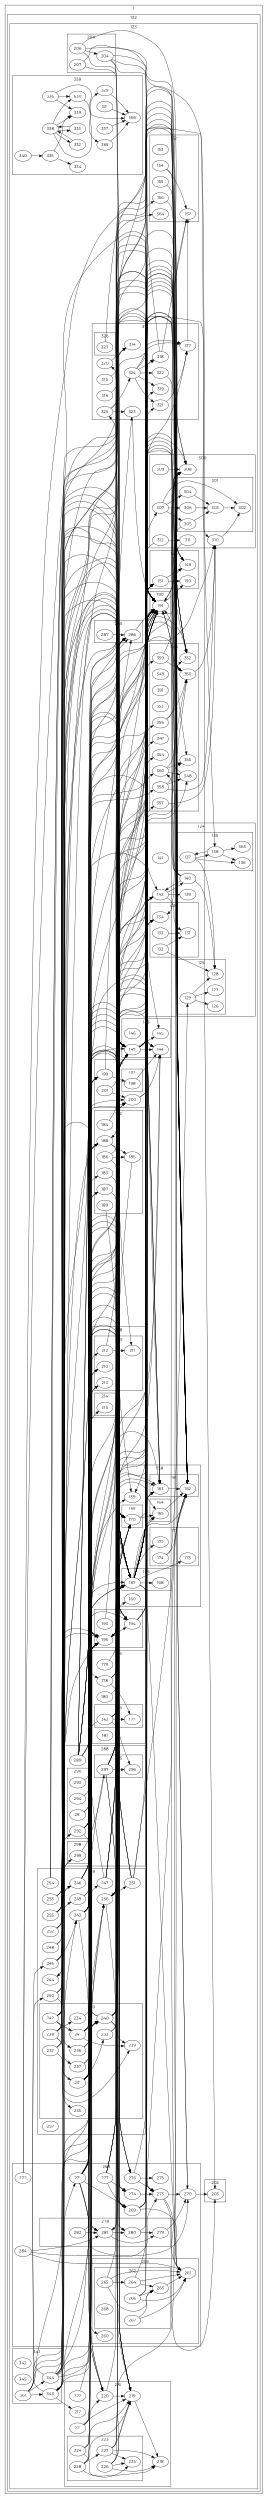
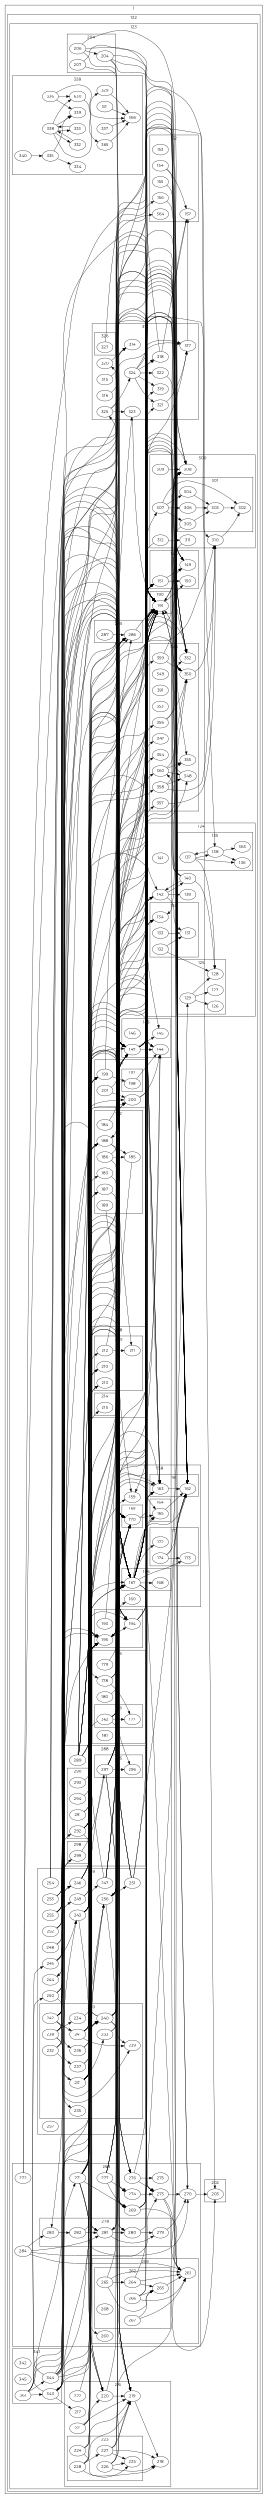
cluster "430": label "430" -> "130"
edge "174" -> "173": added
node "283": added
